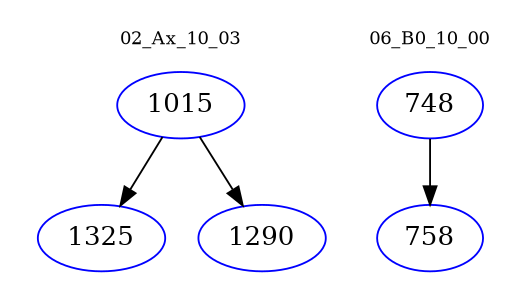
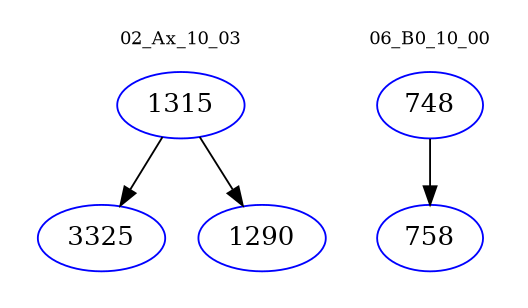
node "1015": label "1015" -> "1315"
node "1325": label "1325" -> "3325"
